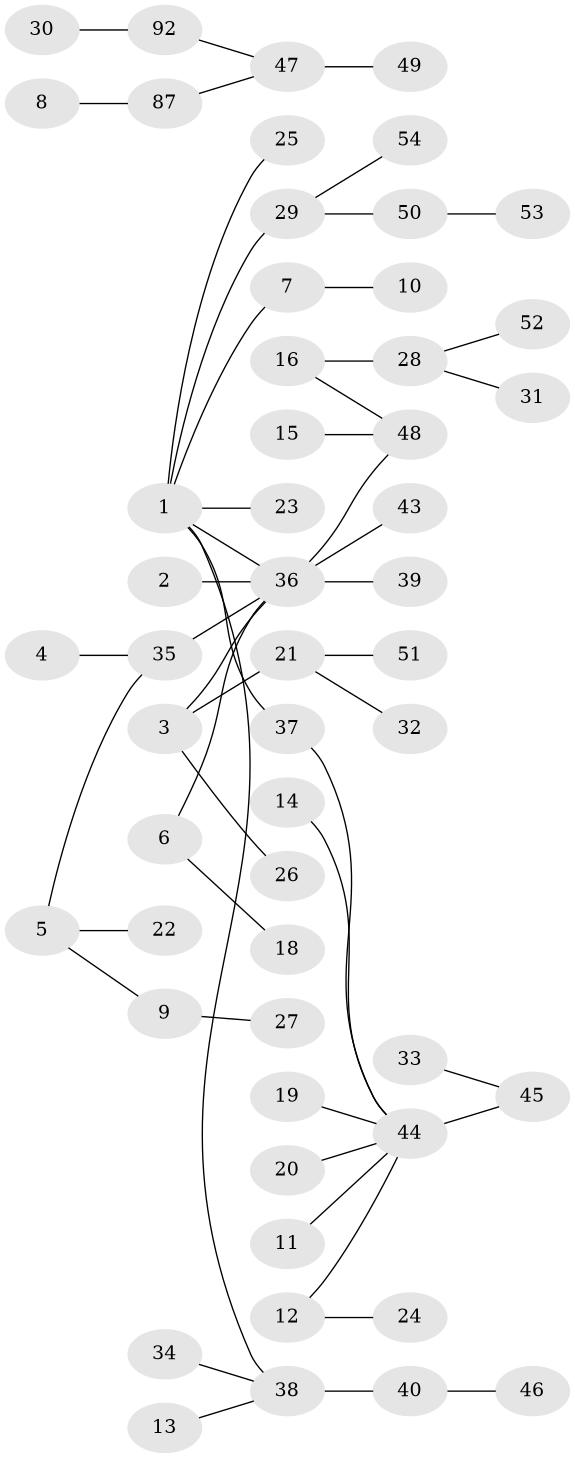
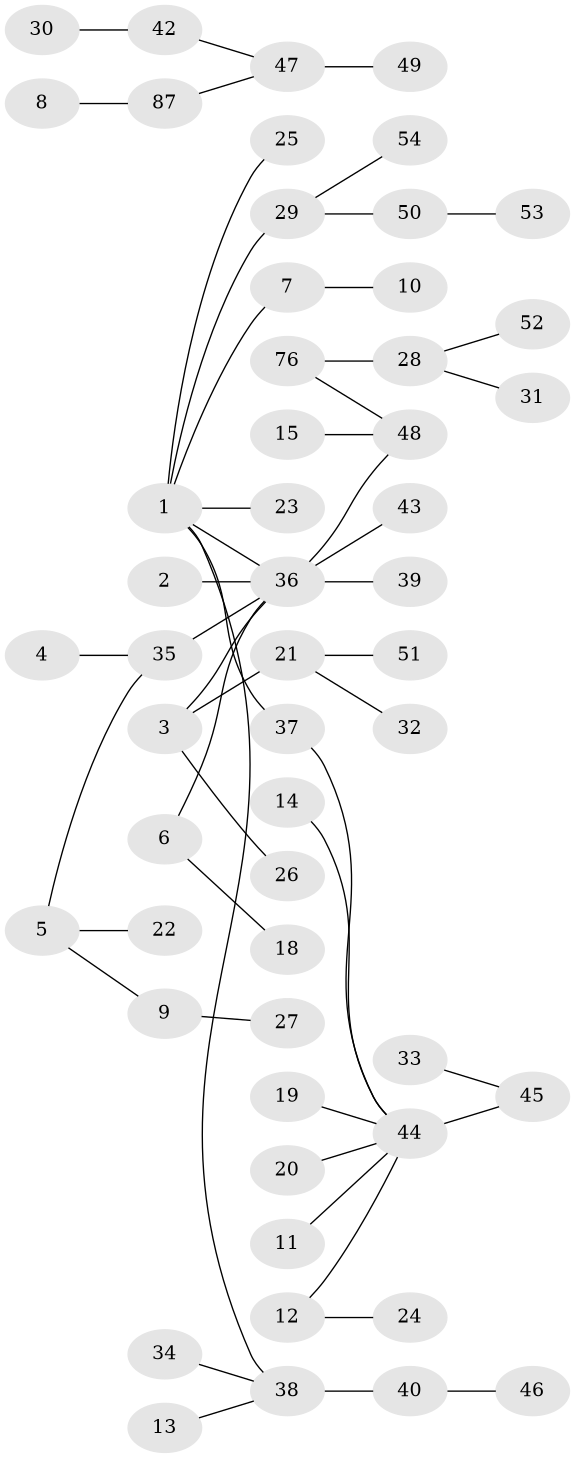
node "92": label "92" -> "42"
node "16": label "16" -> "76"
